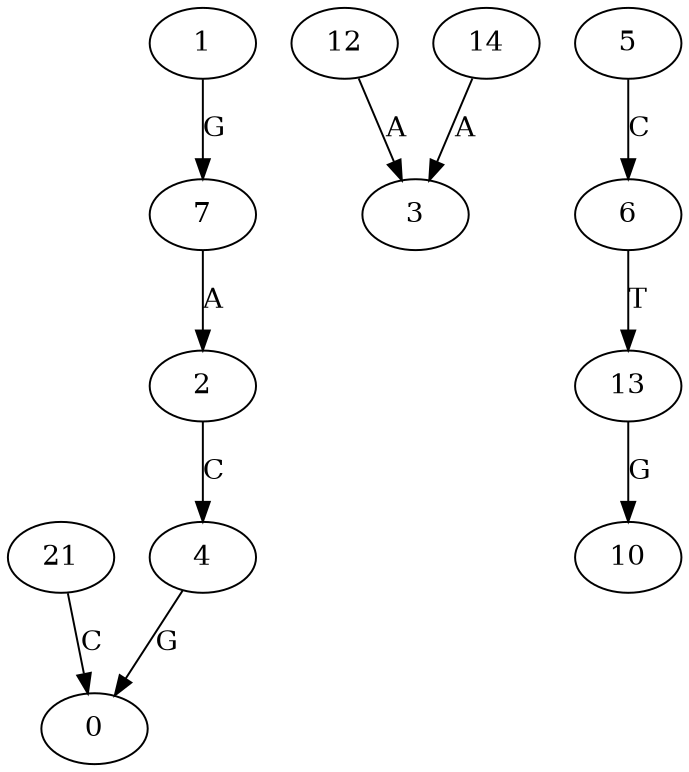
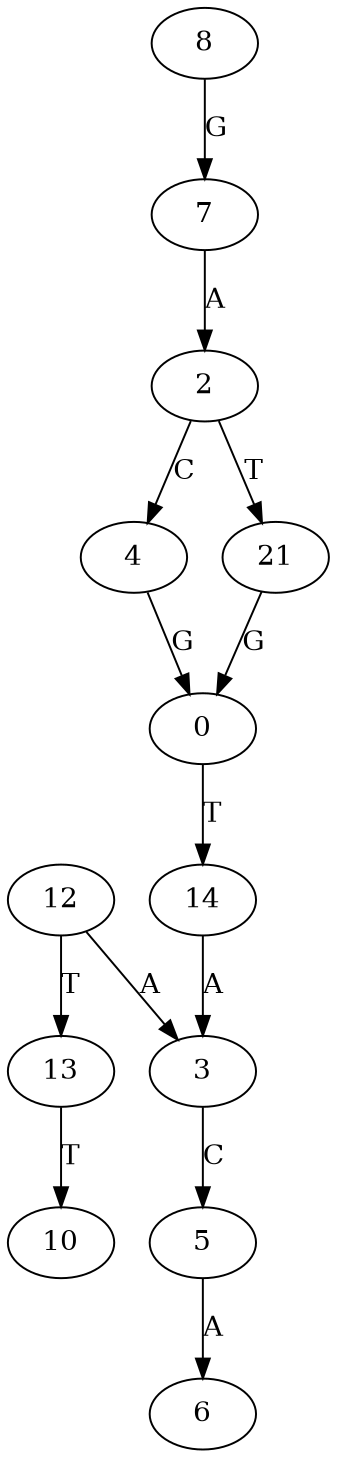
node "1": label "1" -> "8"
edge "5" -> "6": label "C" -> "A"
edge "6" -> "13": now "12" -> "13"
edge "2" -> "21": added, label "T"
edge "13" -> "10": label "G" -> "T"
edge "21" -> "0": label "C" -> "G"
edge "0" -> "14": added, label "T"
edge "3" -> "5": added, label "C"
